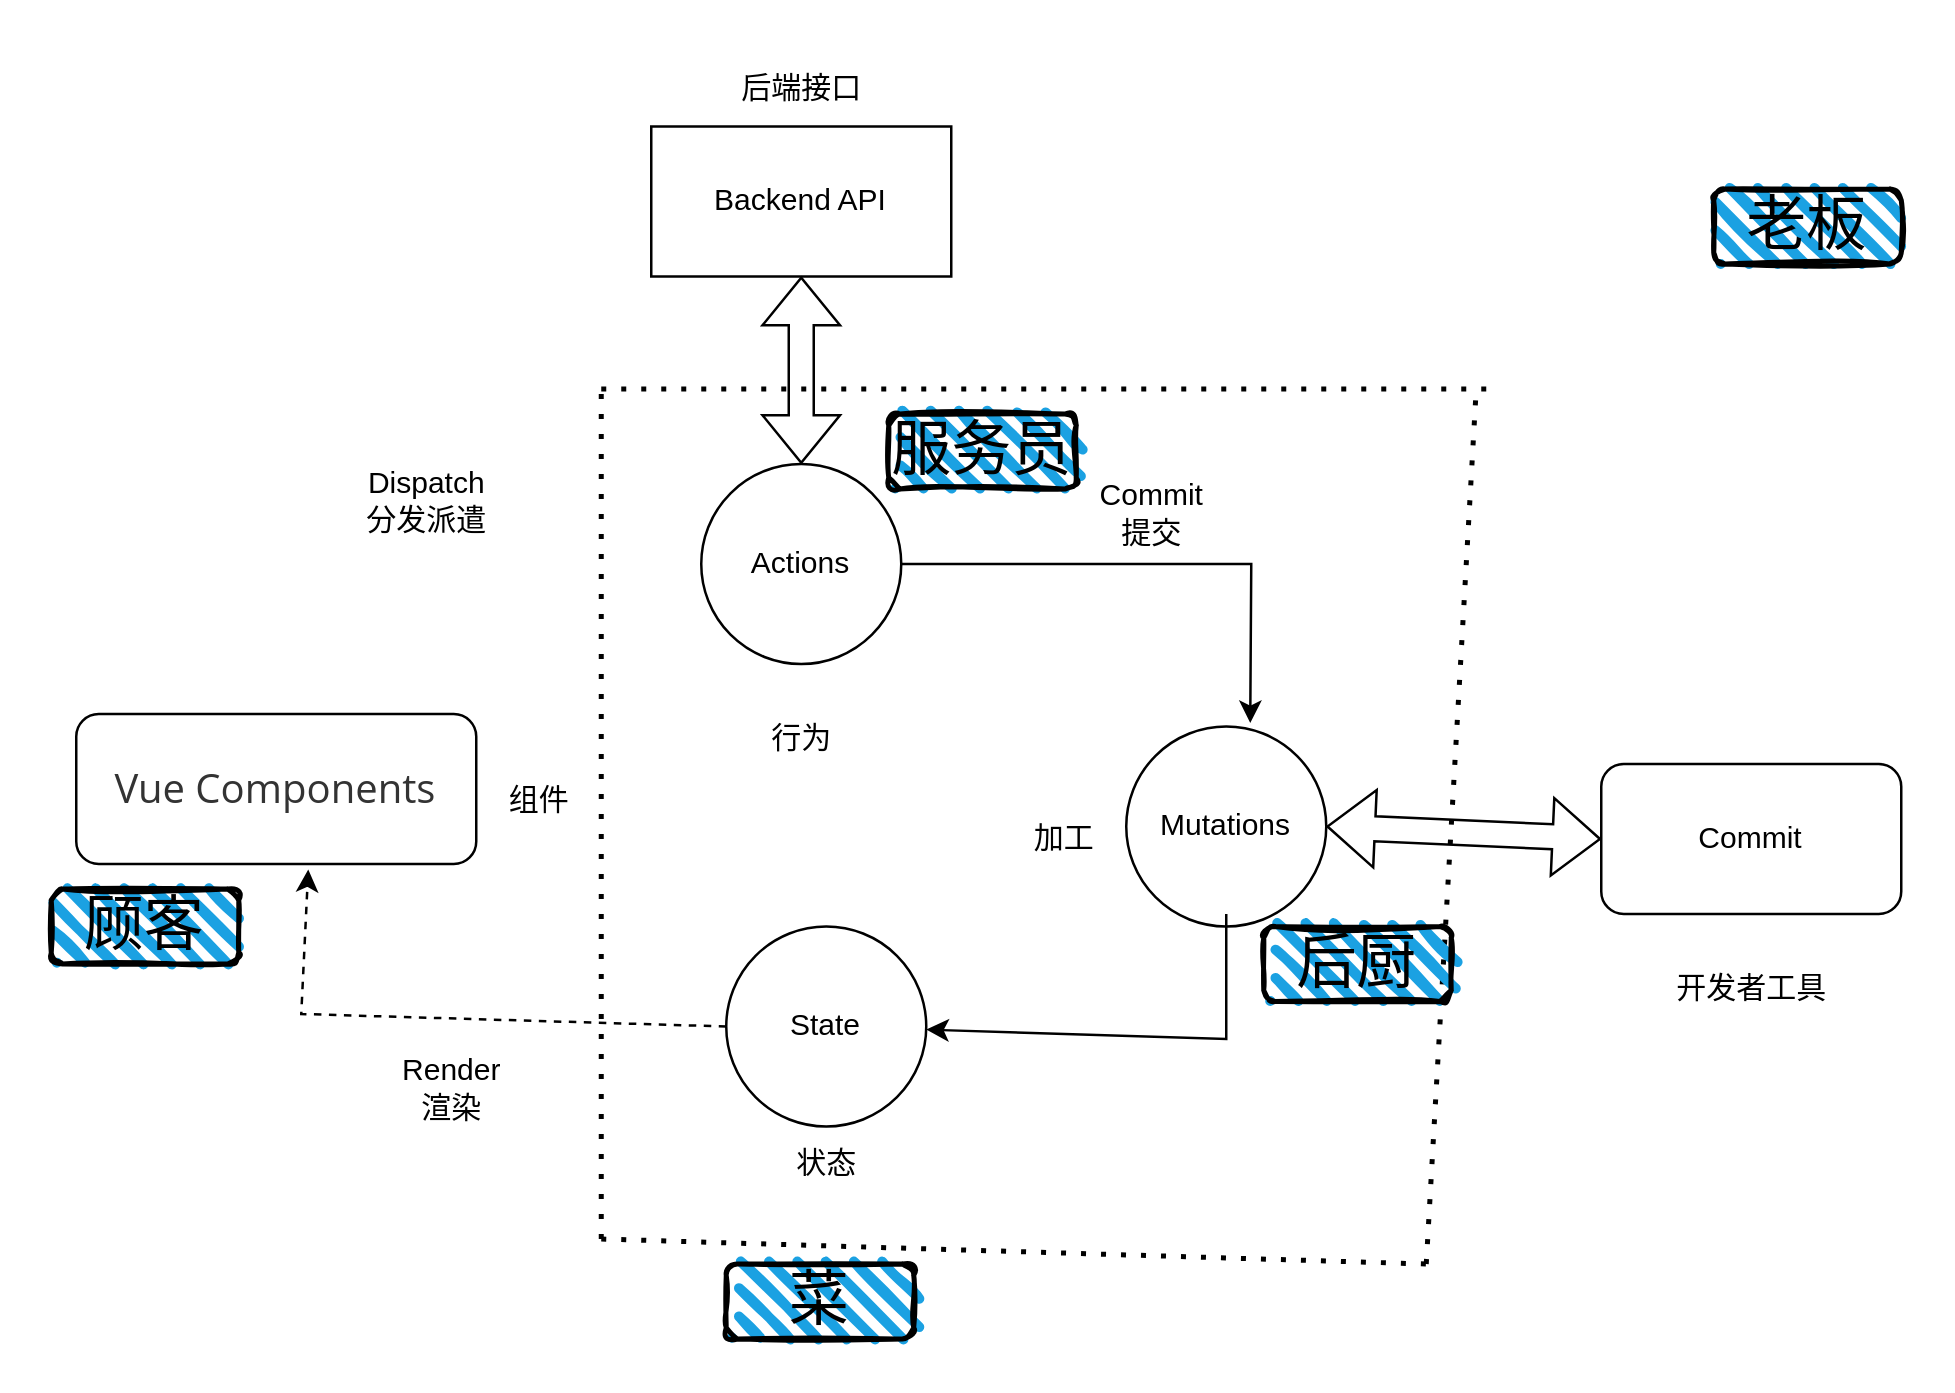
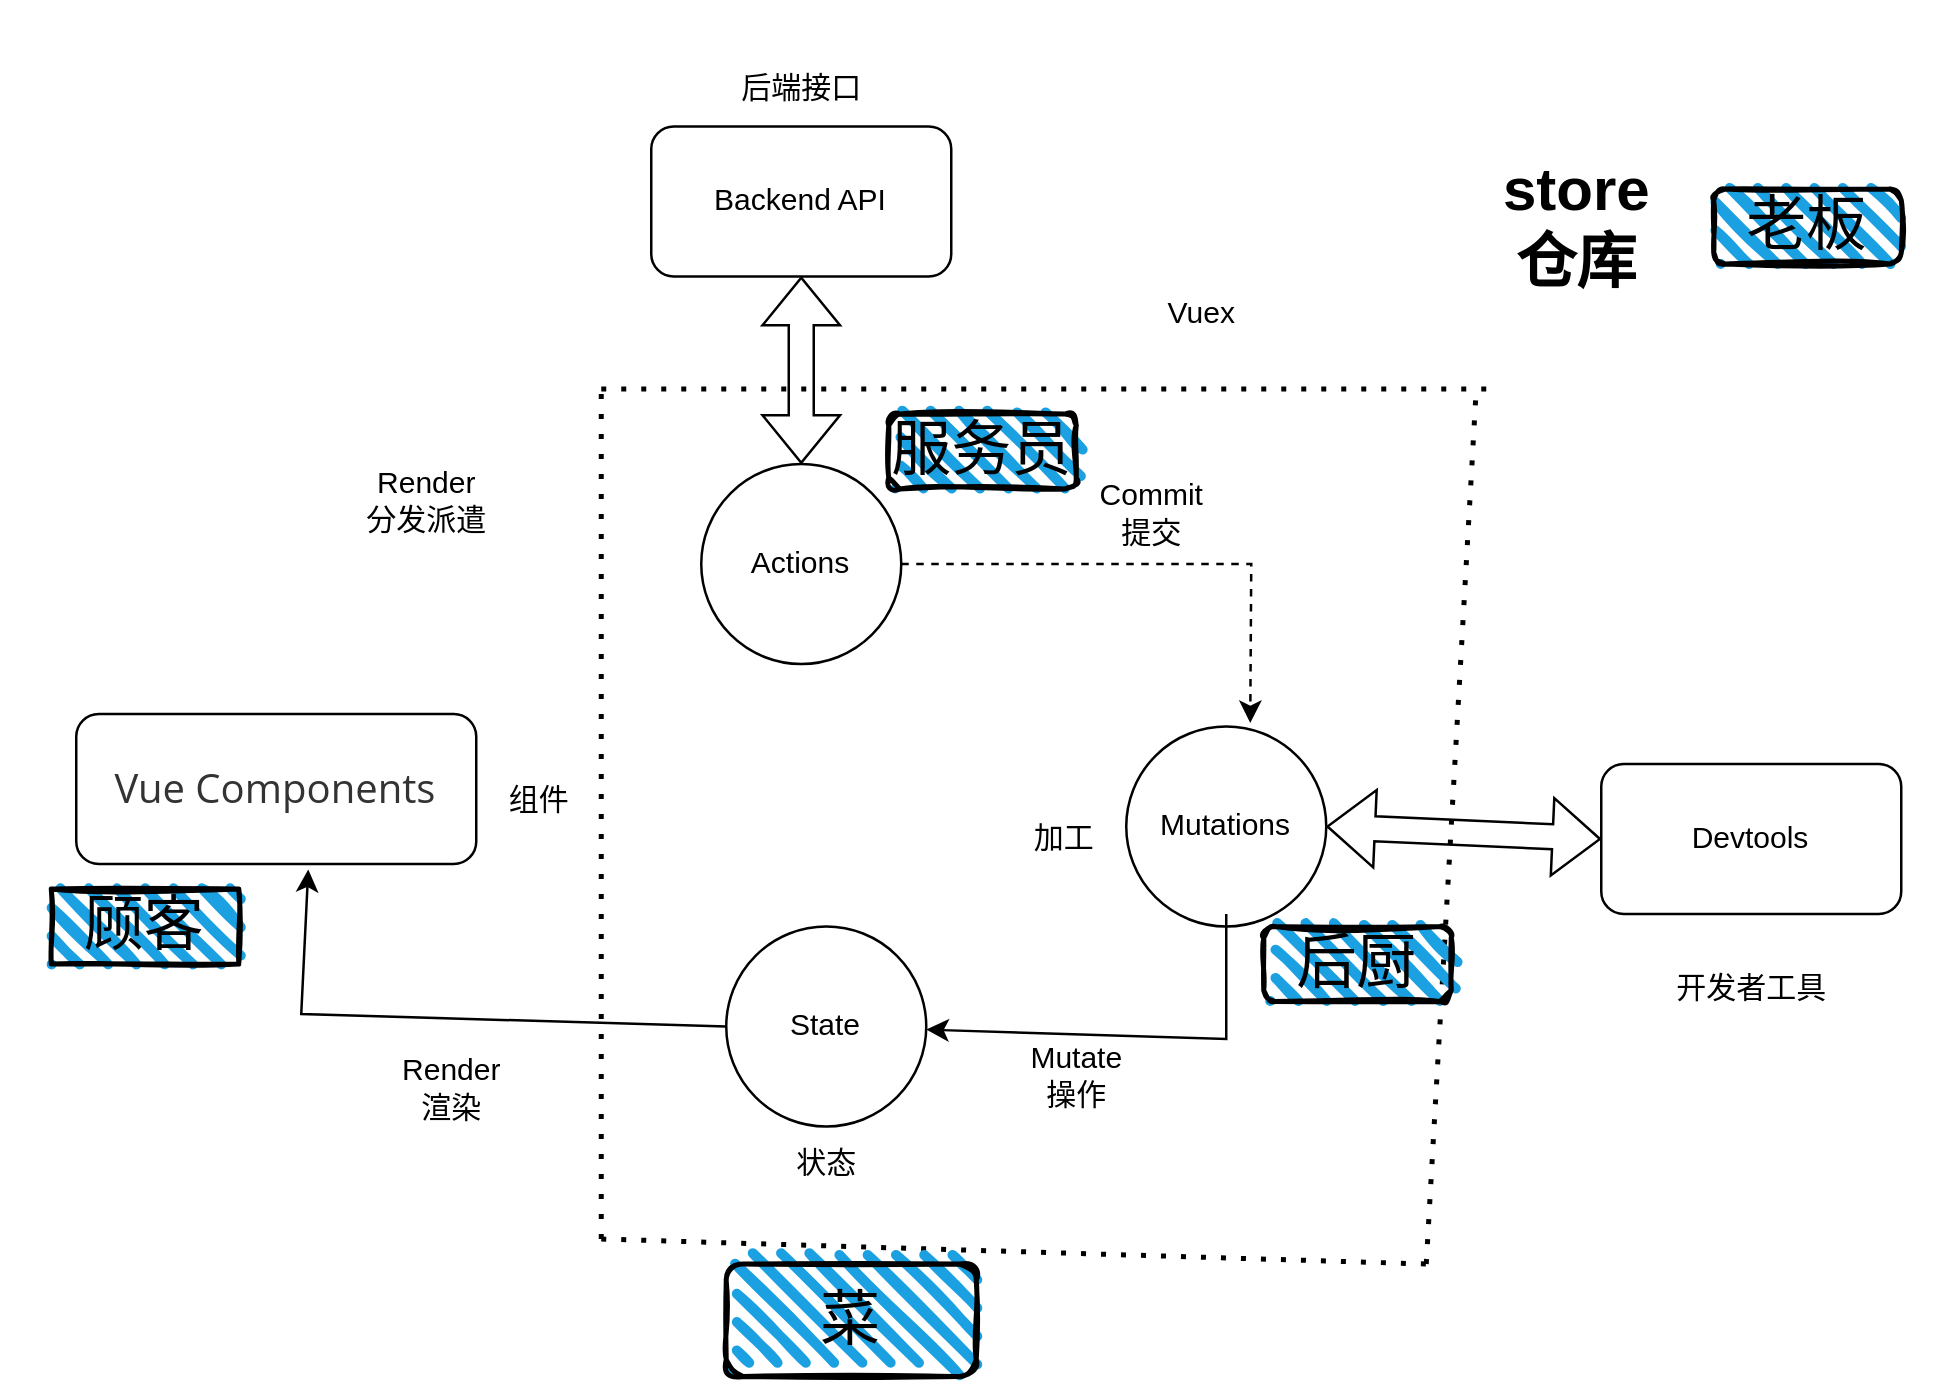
node "Backend API": shape rectangle -> rounded rectangle
node "store仓库": added
node "Vuex": added
node "Dispatch 分发派遣": label "Dispatch 分发派遣" -> "Render 分发派遣"
edge "Actions" -> "Mutations": style solid -> dashed
node "行为": removed
node "Commit": label "Commit" -> "Devtools"
node "顾客": shape rounded rectangle -> rectangle
edge "State" -> "Vue Components": style dashed -> solid
node "Mutate 操作": added
node "菜": size 188x75 -> 250x113
